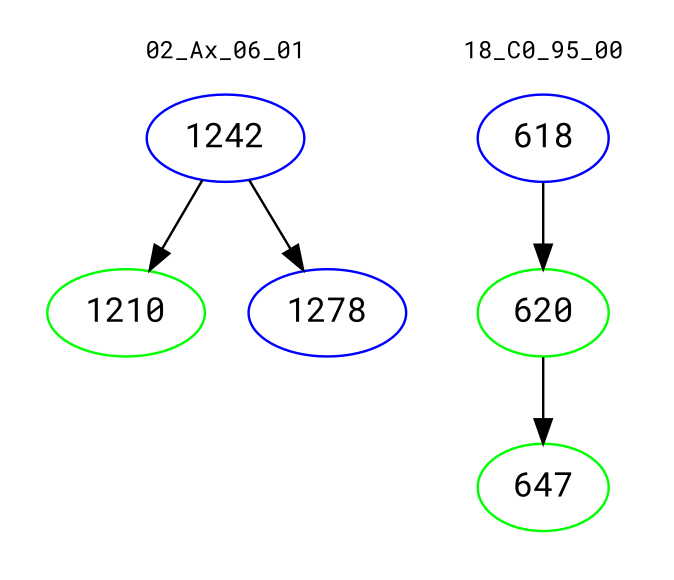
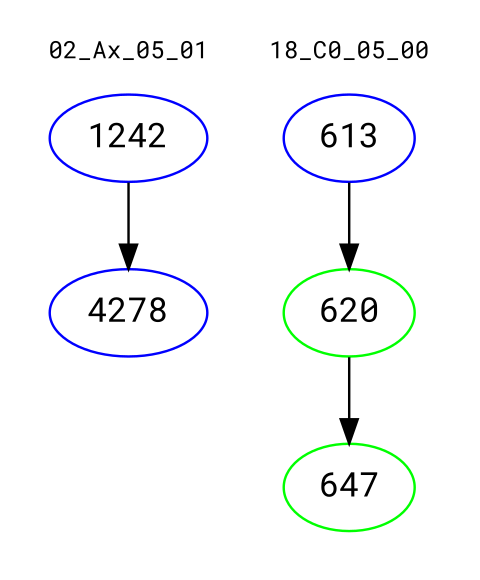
cluster "02_Ax_06_01": label "02_Ax_06_01" -> "02_Ax_05_01"
cluster "18_C0_95_00": label "18_C0_95_00" -> "18_C0_05_00"
node "618": label "618" -> "613"
node "1210": removed
node "1278": label "1278" -> "4278"
